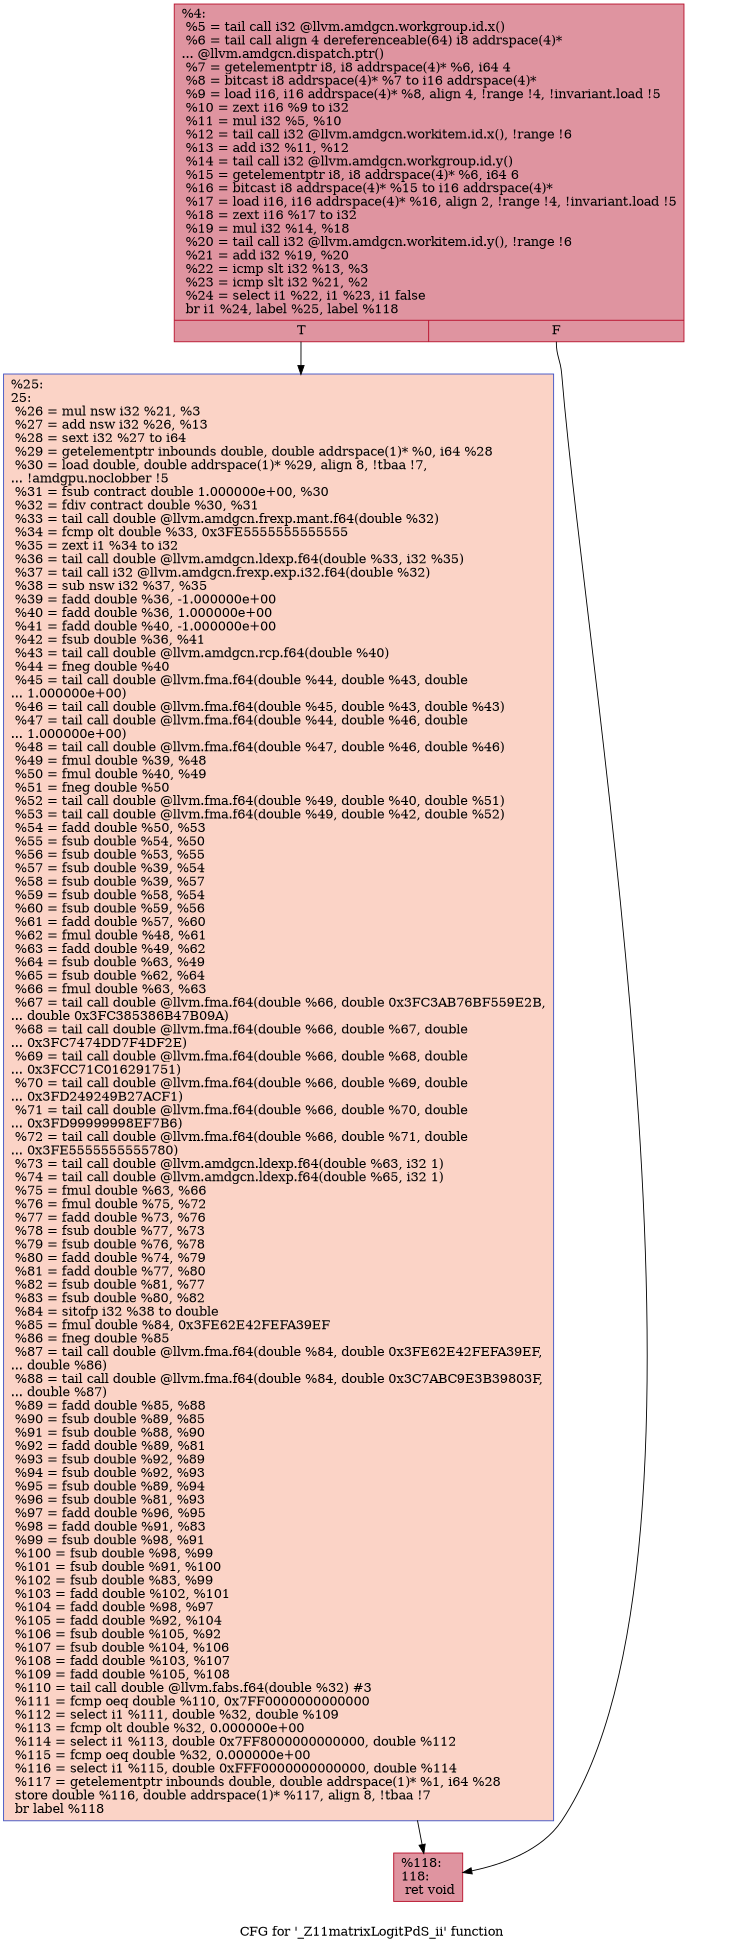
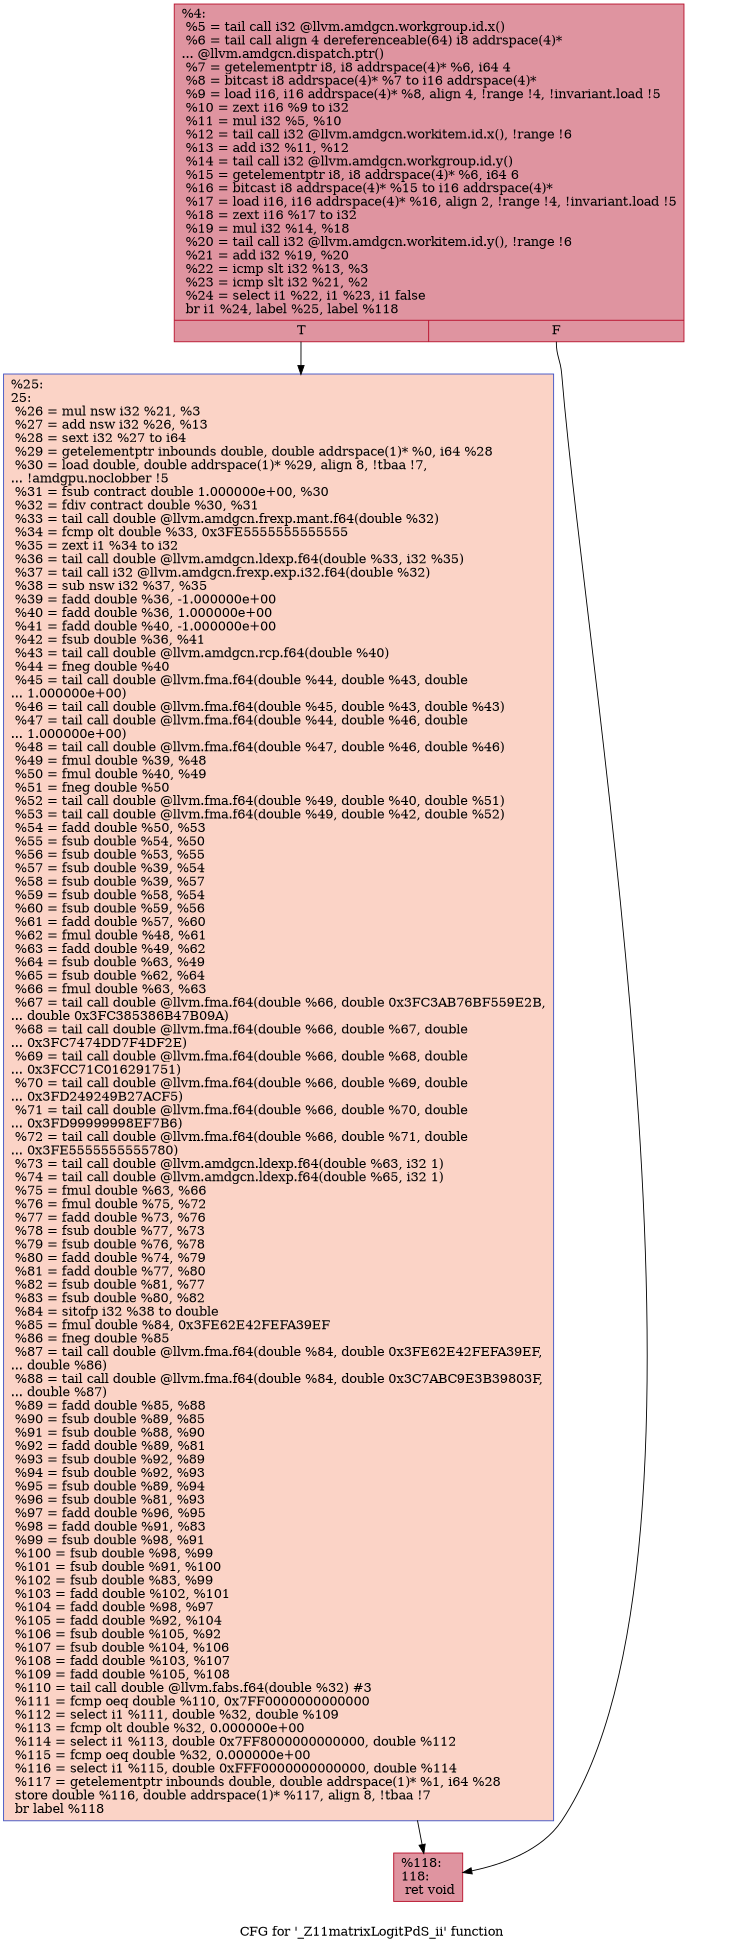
node "%25:": text "... 0x3FD249249B27ACF1)" -> "... 0x3FD249249B27ACF5)"
